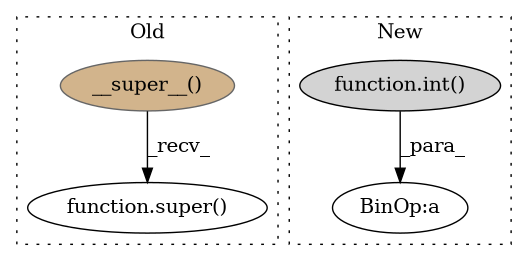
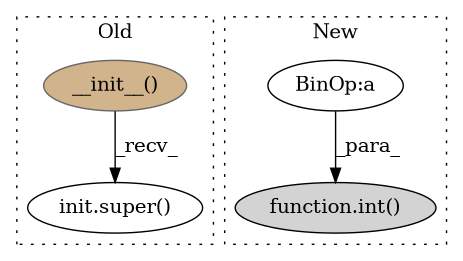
node "__super__()": label "__super__()" -> "__init__()"
edge "function.int()" -> "BinOp:a": reversed
node "function.super()": label "function.super()" -> "init.super()"
